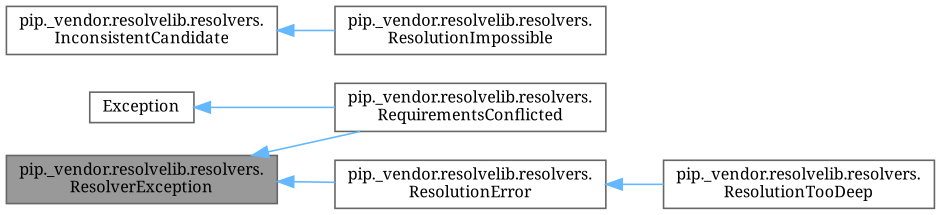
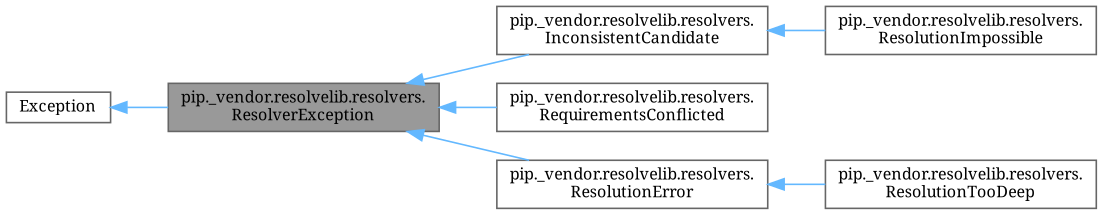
edge "pip._vendor.resolvelib.resolvers. InconsistentCandidate" -> "pip._vendor.resolvelib.resolvers. ResolverException": added
edge "pip._vendor.resolvelib.resolvers. RequirementsConflicted" -> "Exception": now "pip._vendor.resolvelib.resolvers. ResolverException" -> "Exception"
